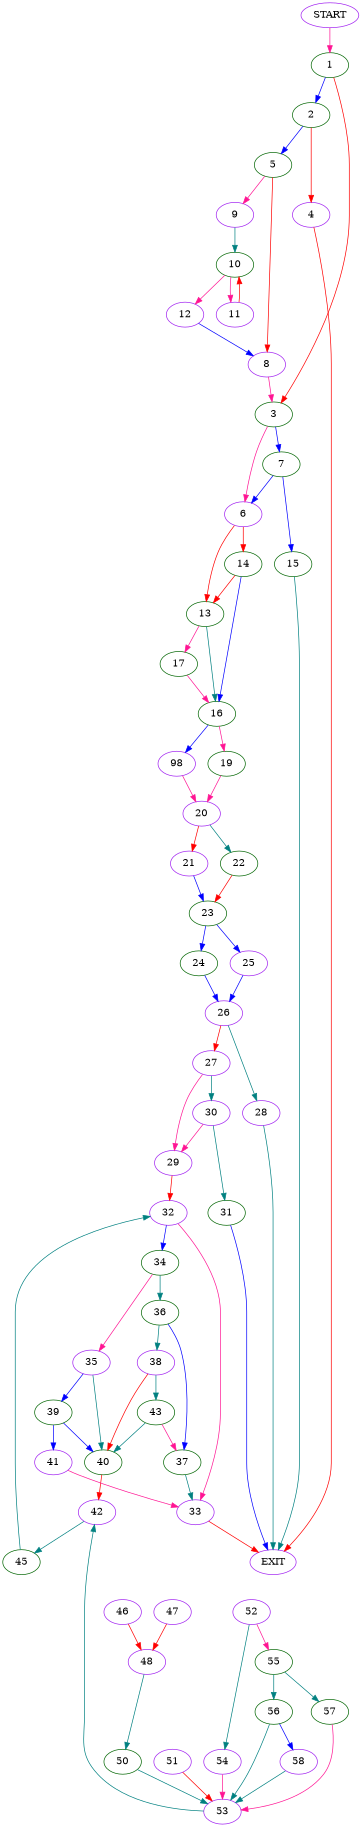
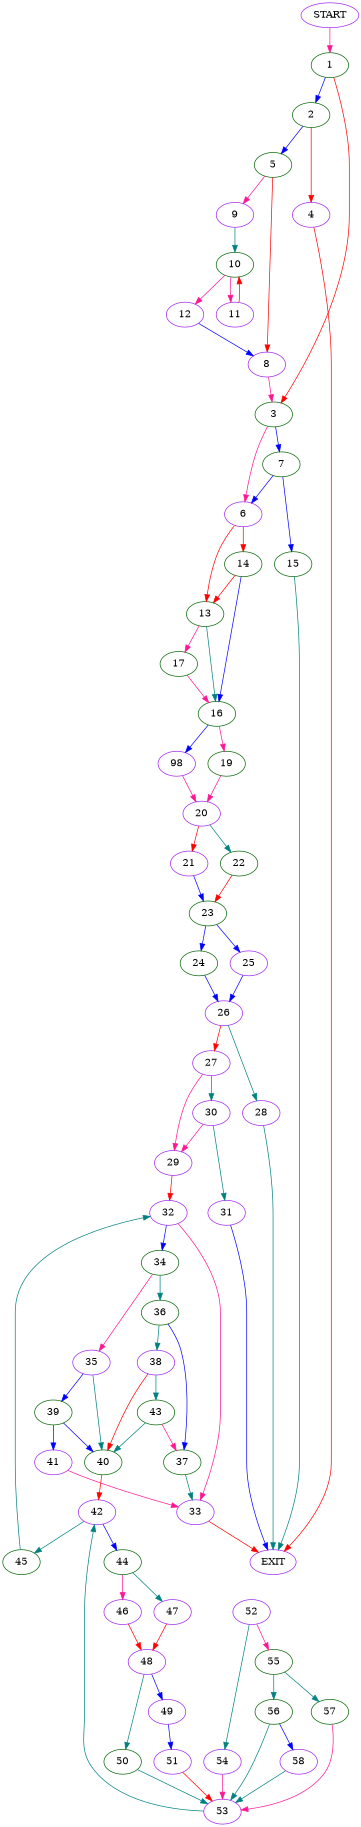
node "31": color darkgreen -> purple
node "44": added
node "49": added
